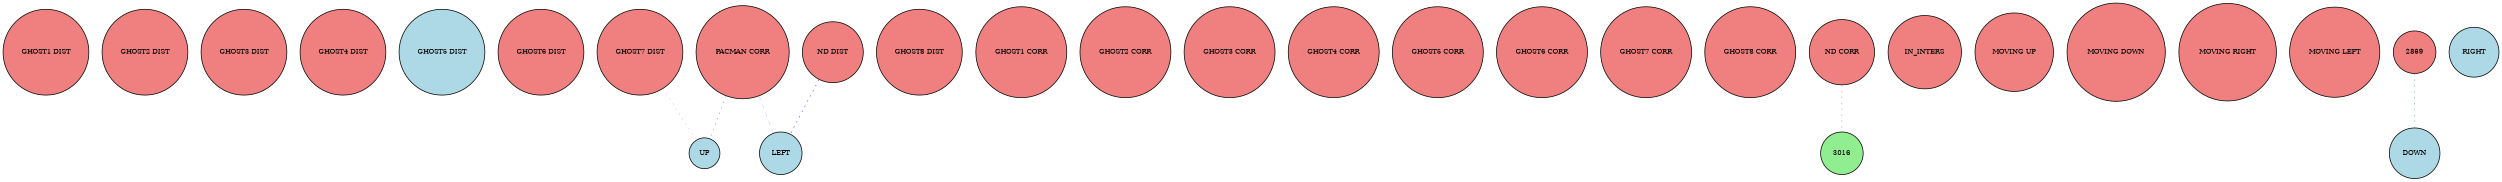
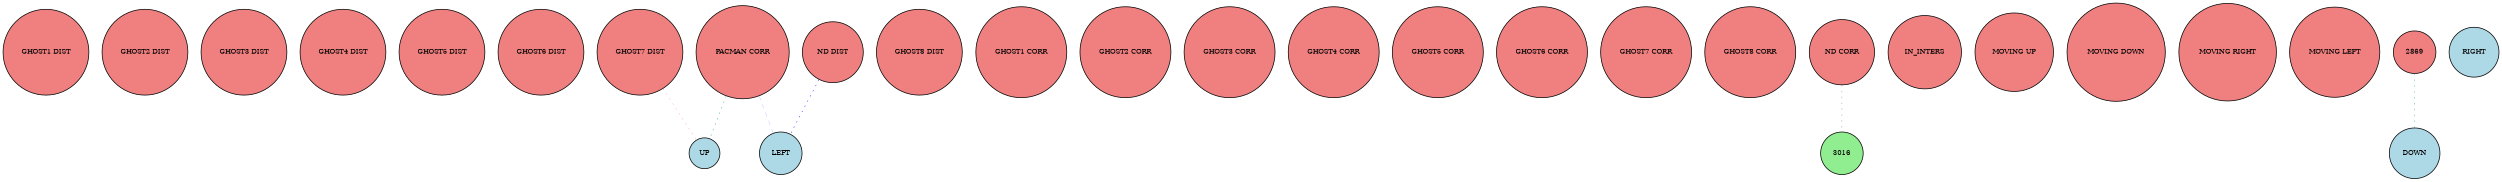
node "GHOST5 DIST": fillcolor lightblue -> lightcoral
